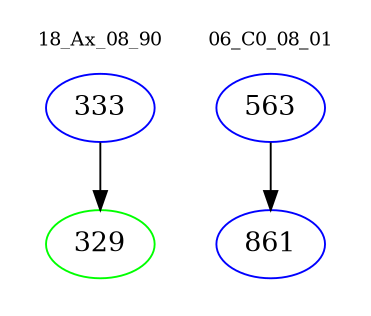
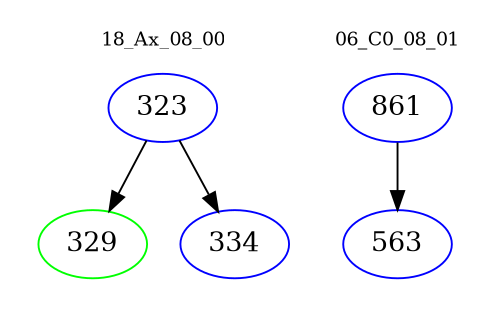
cluster "18_Ax_08_90": label "18_Ax_08_90" -> "18_Ax_08_00"
node "333": label "333" -> "323"
edge "563" -> "861": reversed
node "334": added
